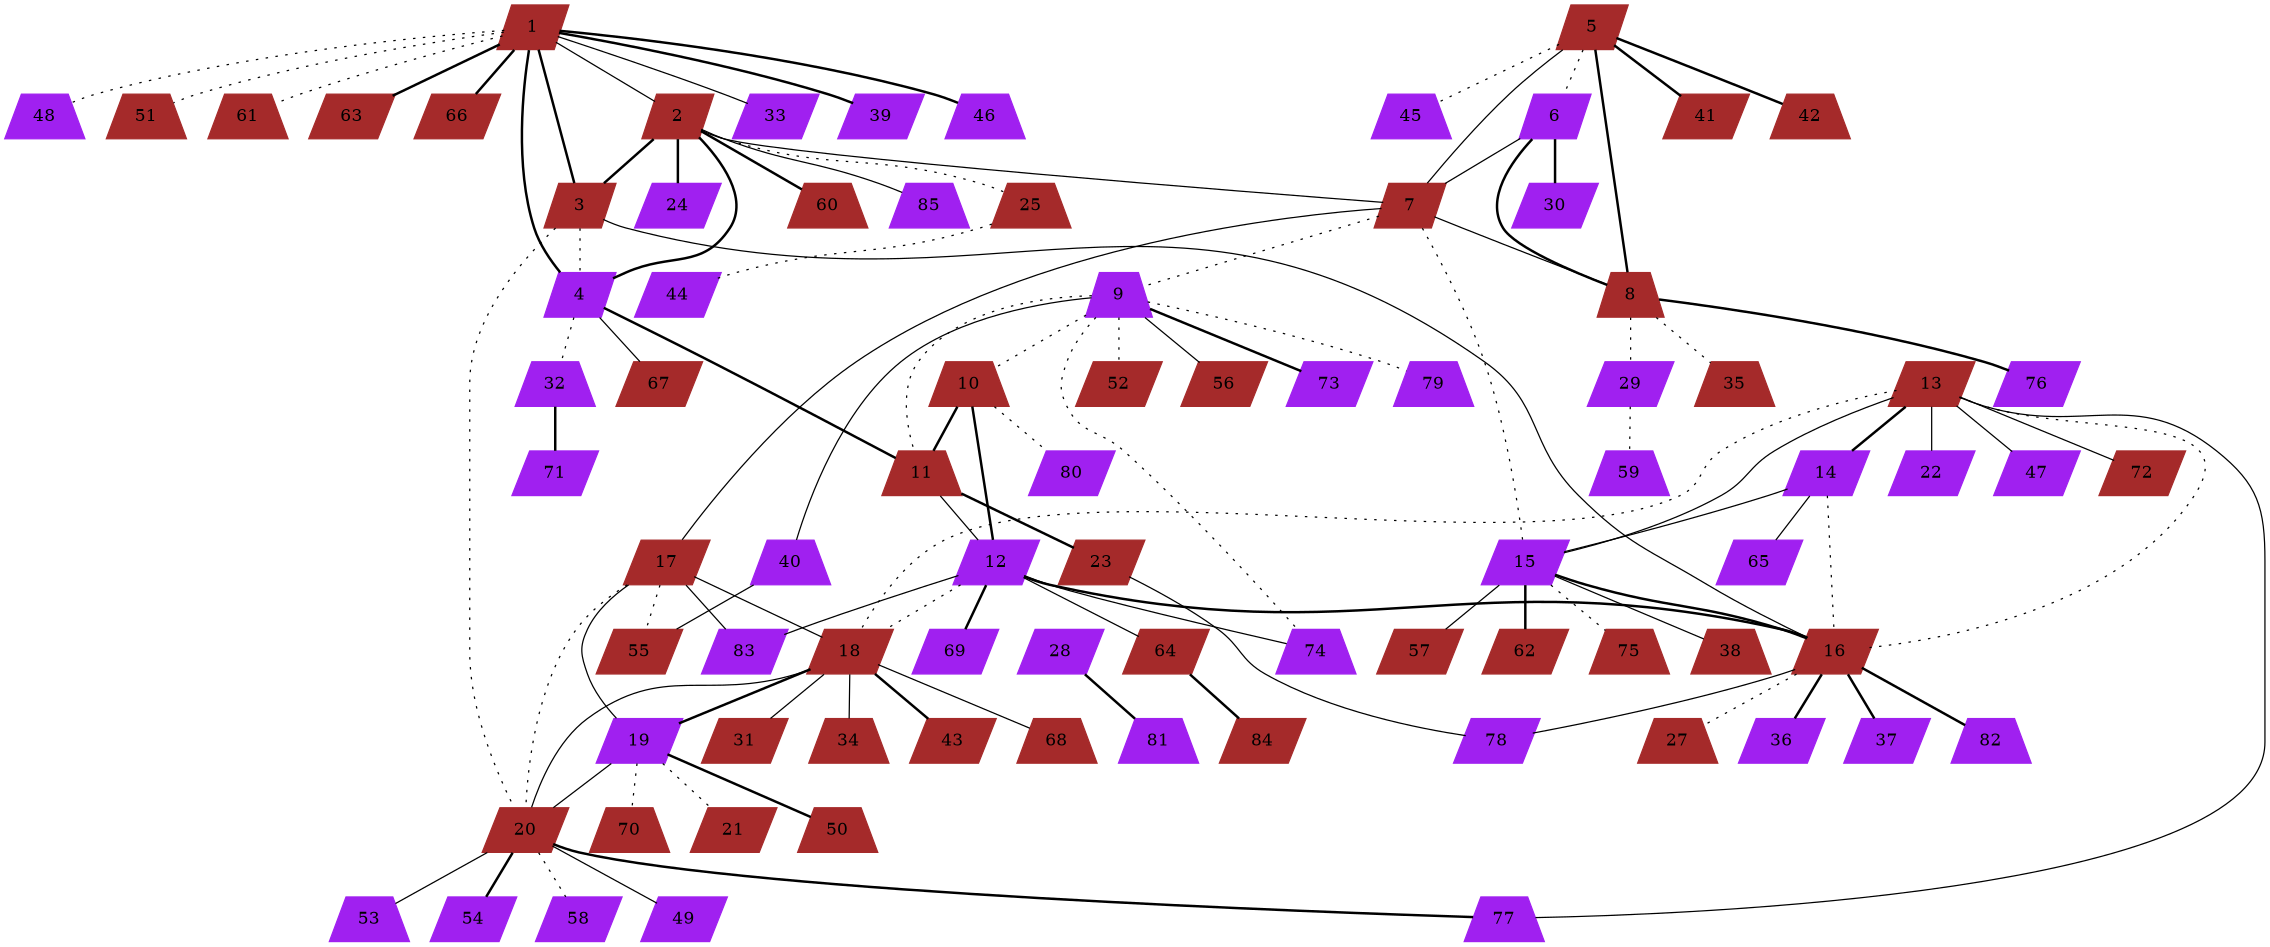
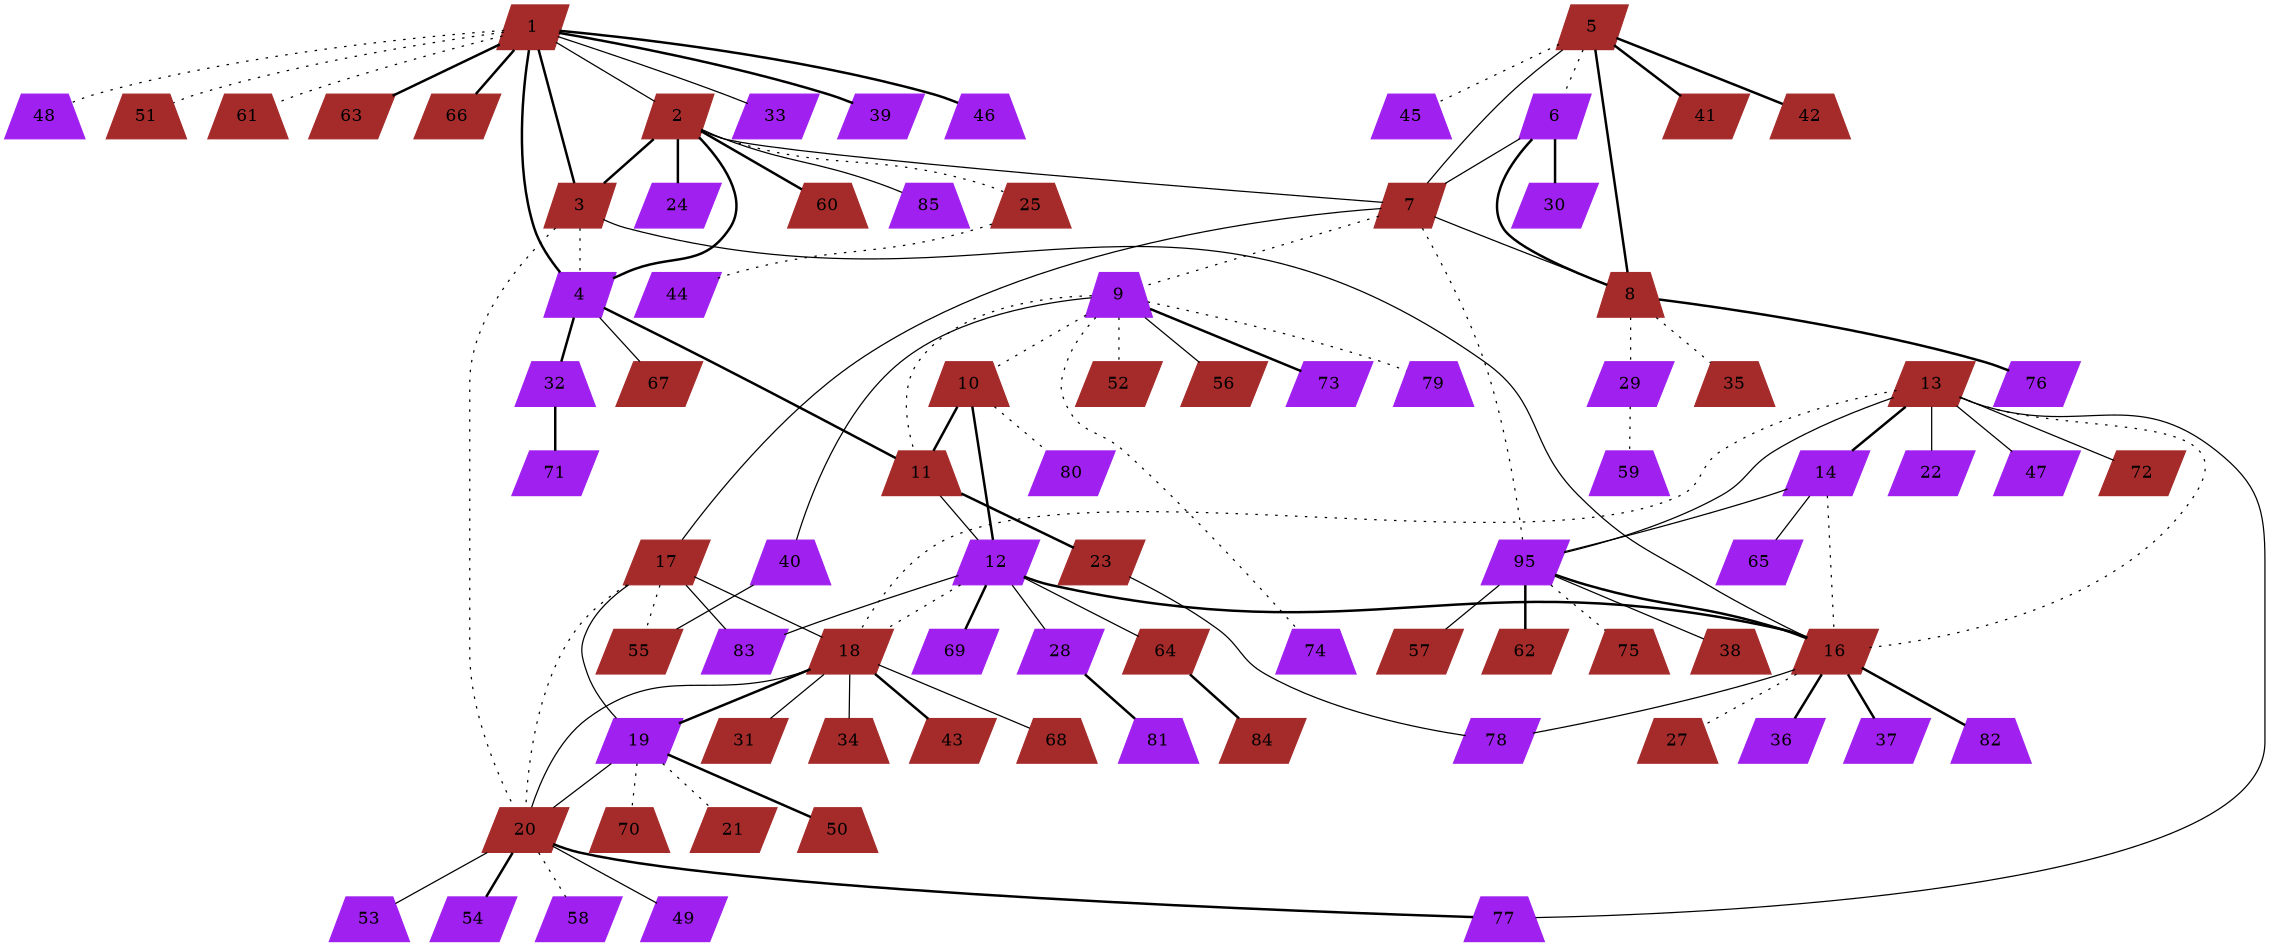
edge "4" -- "32": style dotted -> bold
node "15": label "15" -> "95"
edge "12" -- "74": now "12" -- "28"
